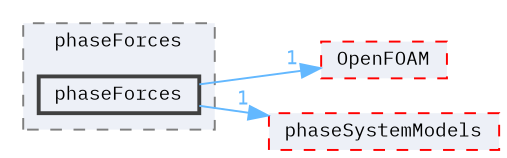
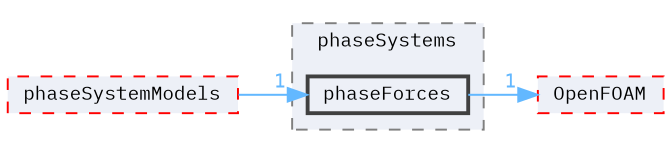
cluster "phaseForces": label "phaseForces" -> "phaseSystems"
edge "phaseForces" -> "phaseSystemModels": reversed
